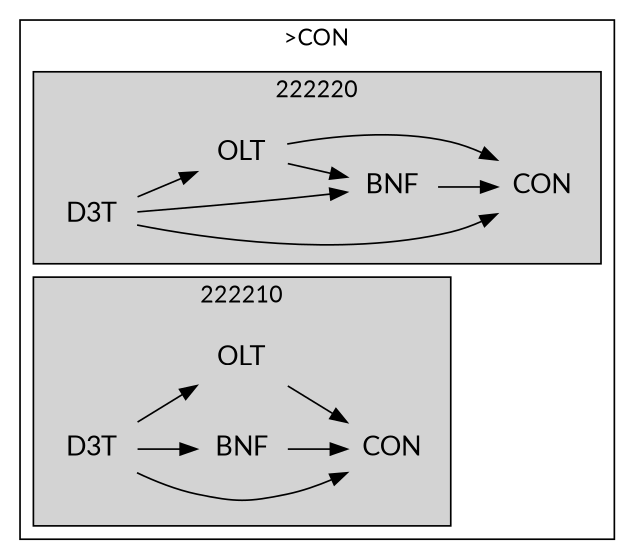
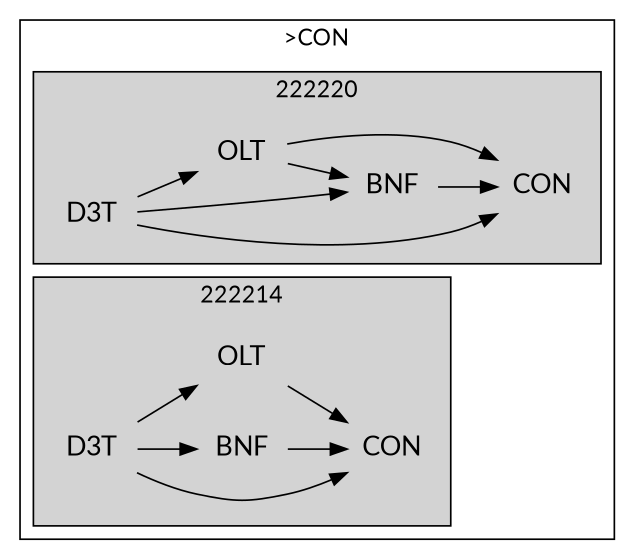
cluster "222210": label "222210" -> "222214"
